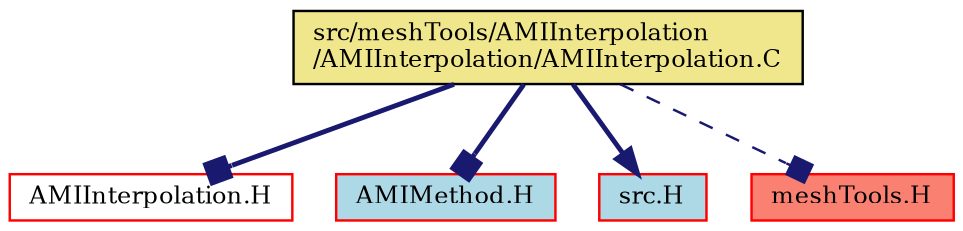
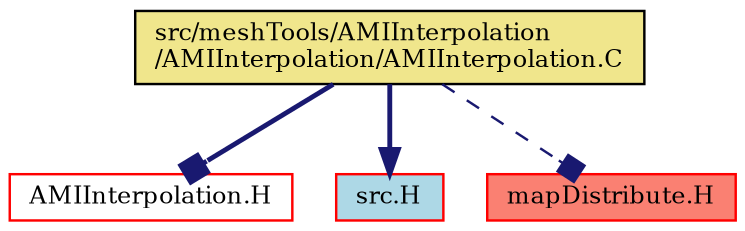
node "AMIMethod.H": removed
node "meshTools.H": label "meshTools.H" -> "mapDistribute.H"
